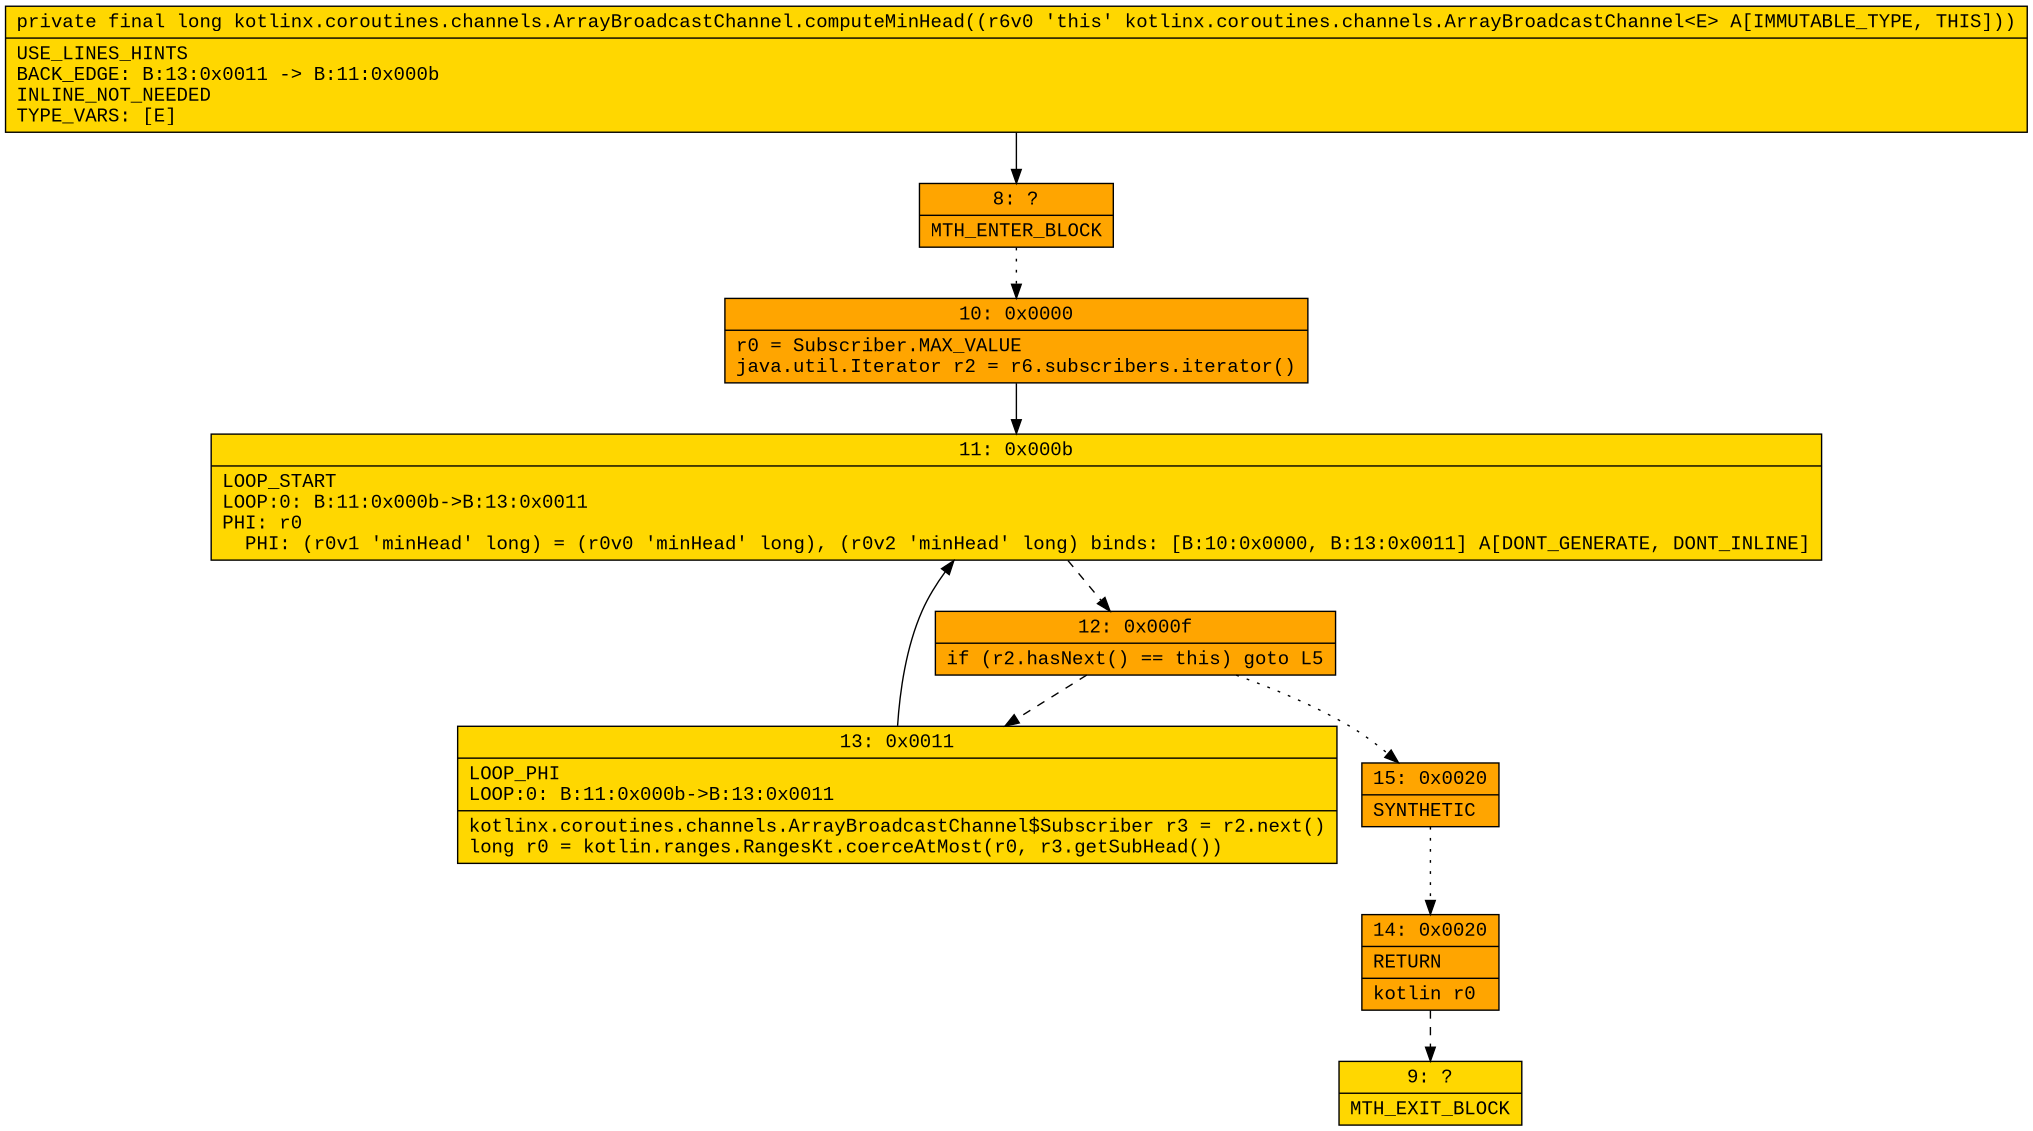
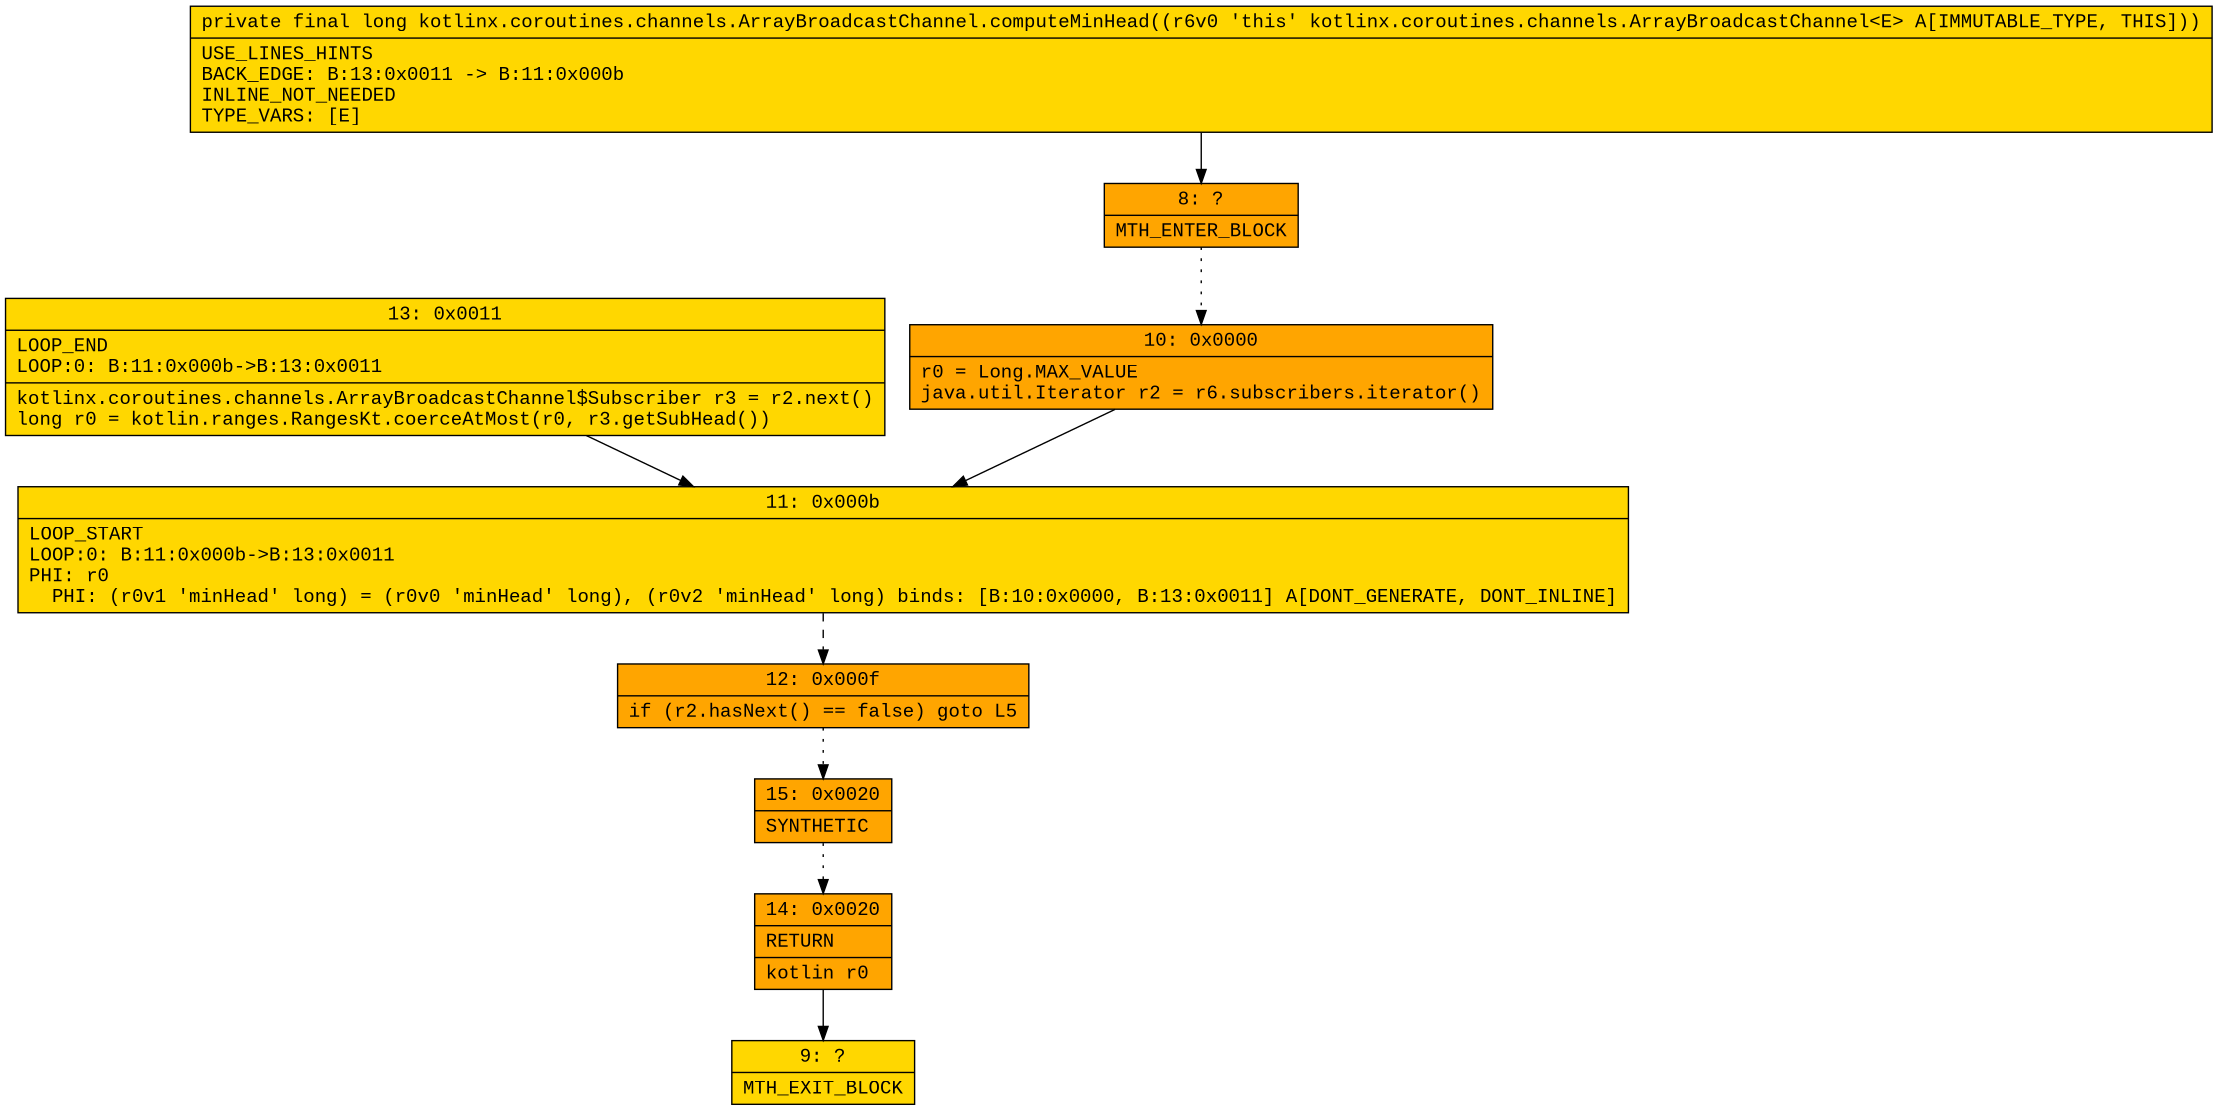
node "10: 0x0000": text "r0 = Subscriber.MAX_VALUE" -> "r0 = Long.MAX_VALUE"
node "12: 0x000f": text "if (r2.hasNext() == this) goto L5" -> "if (r2.hasNext() == false) goto L5"
edge "12: 0x000f" -> "13: 0x0011": removed
node "13: 0x0011": text "LOOP_PHI" -> "LOOP_END"
edge "14: 0x0020" -> "9: ?": style dashed -> solid
